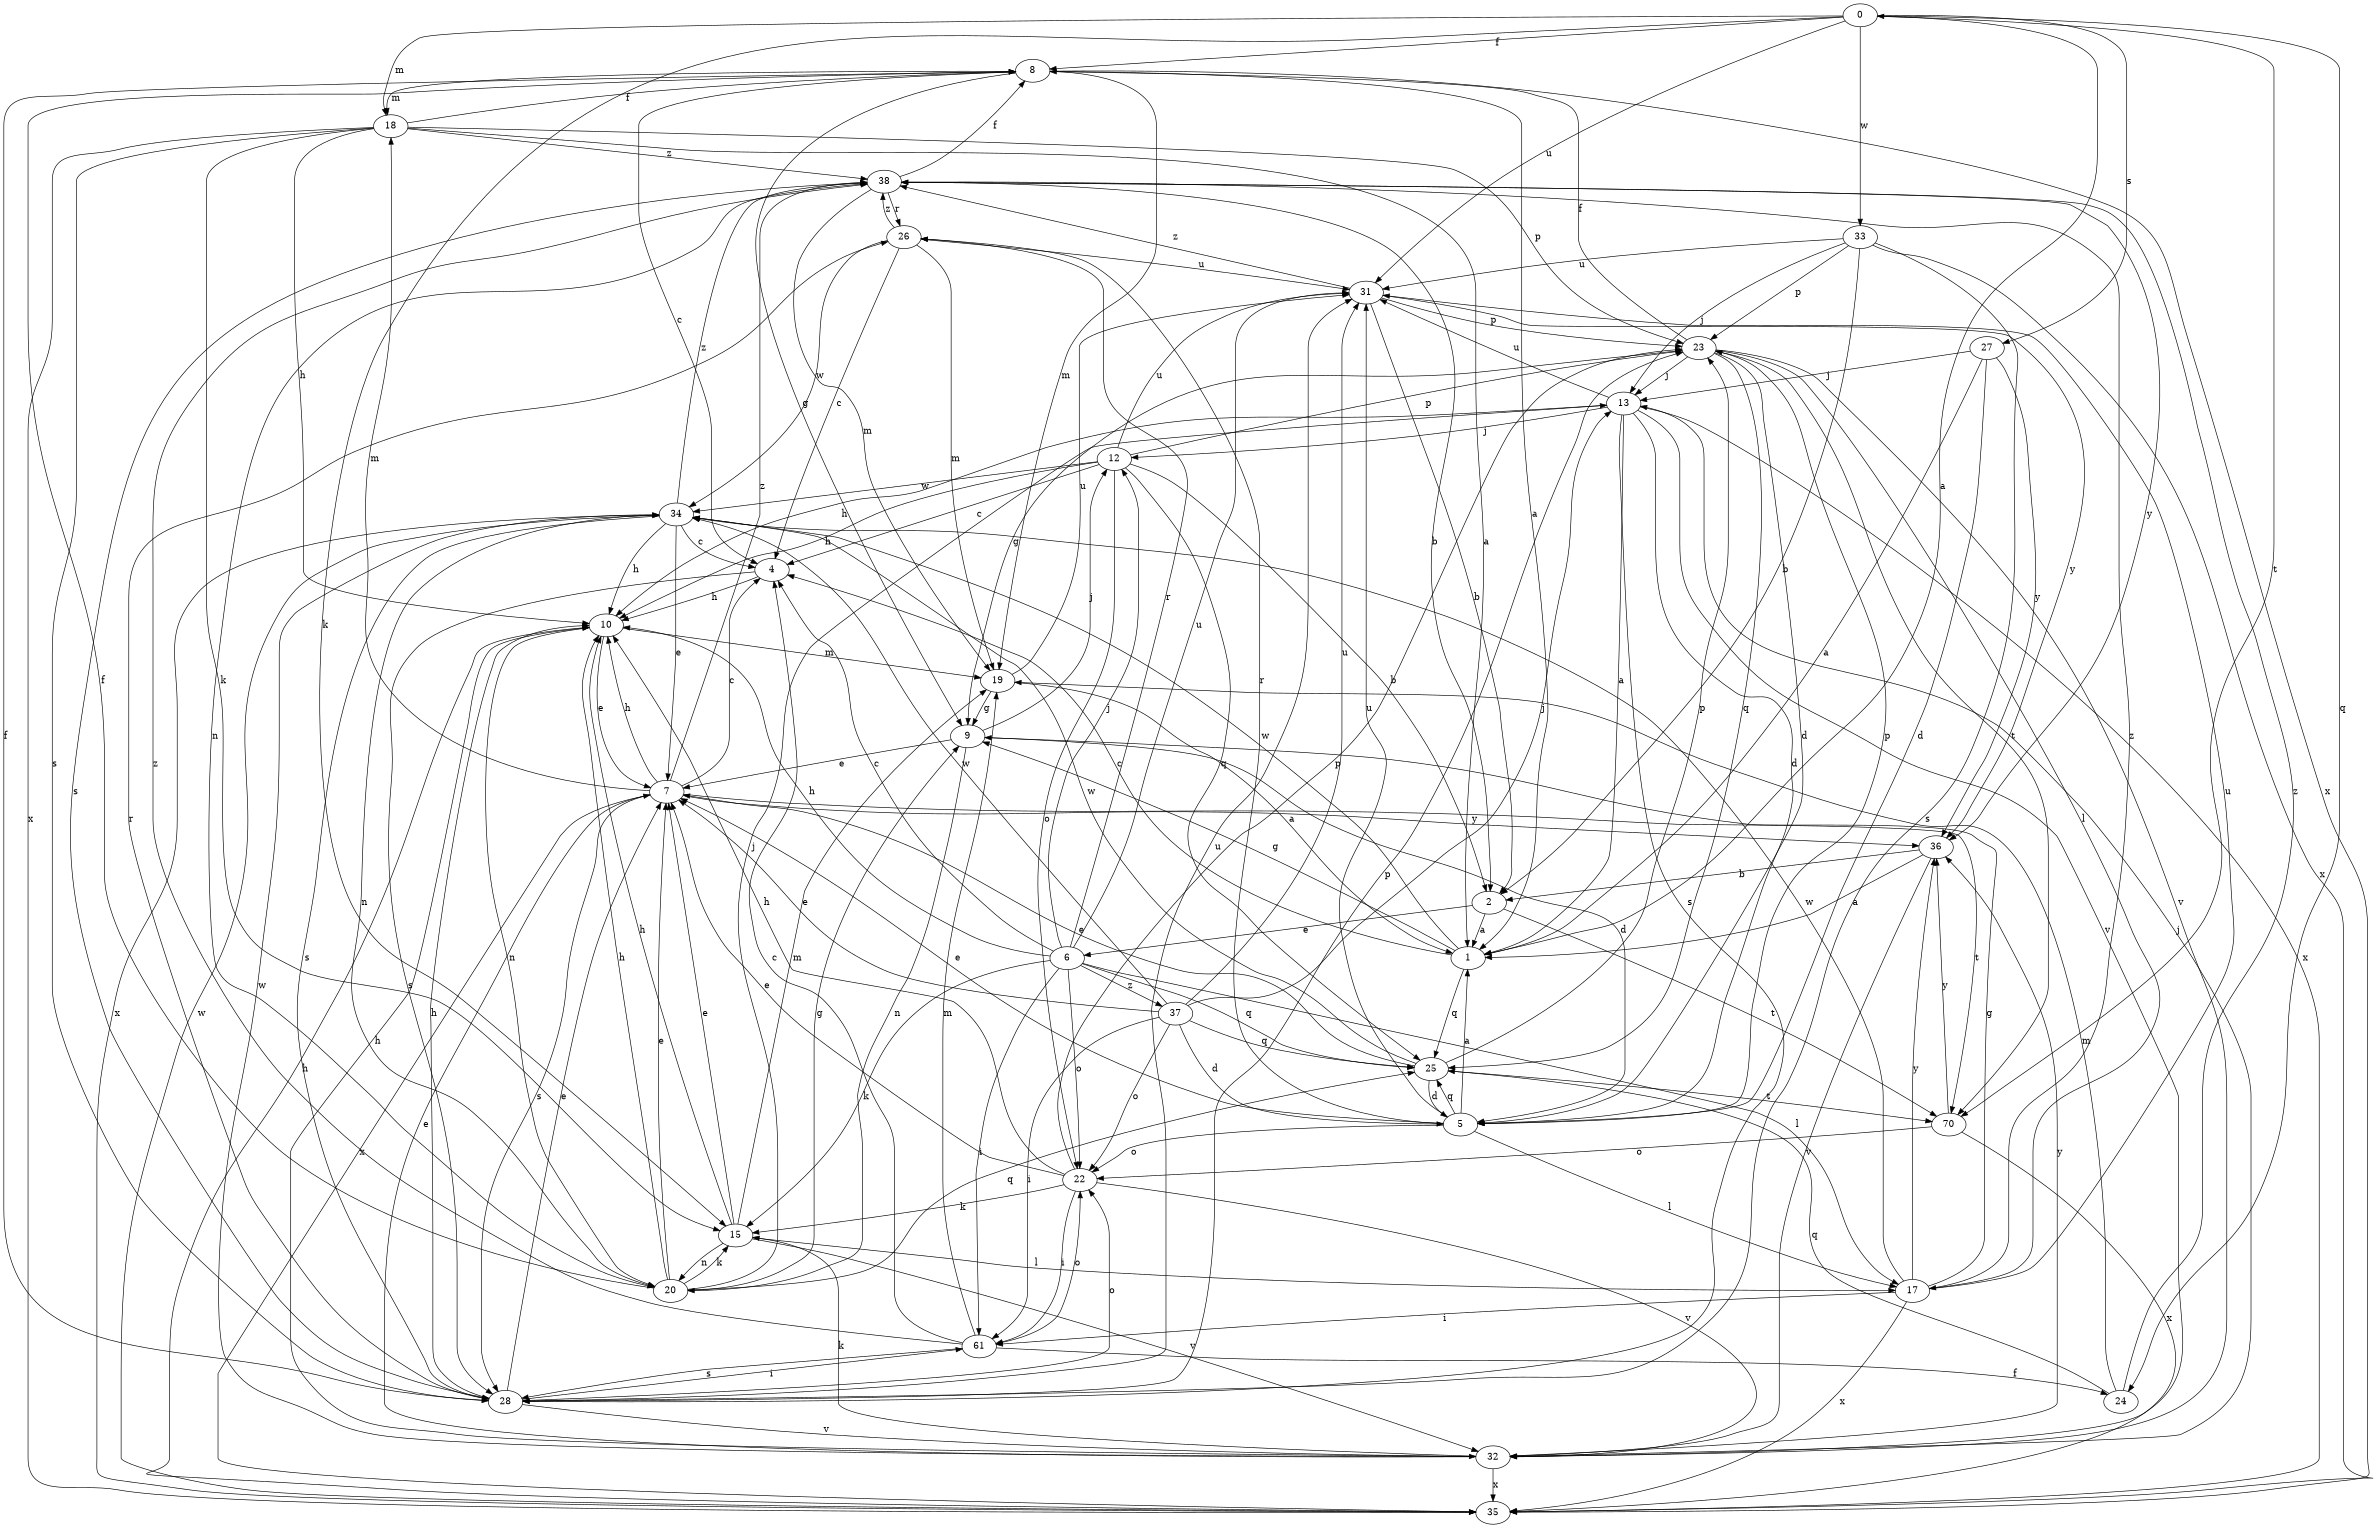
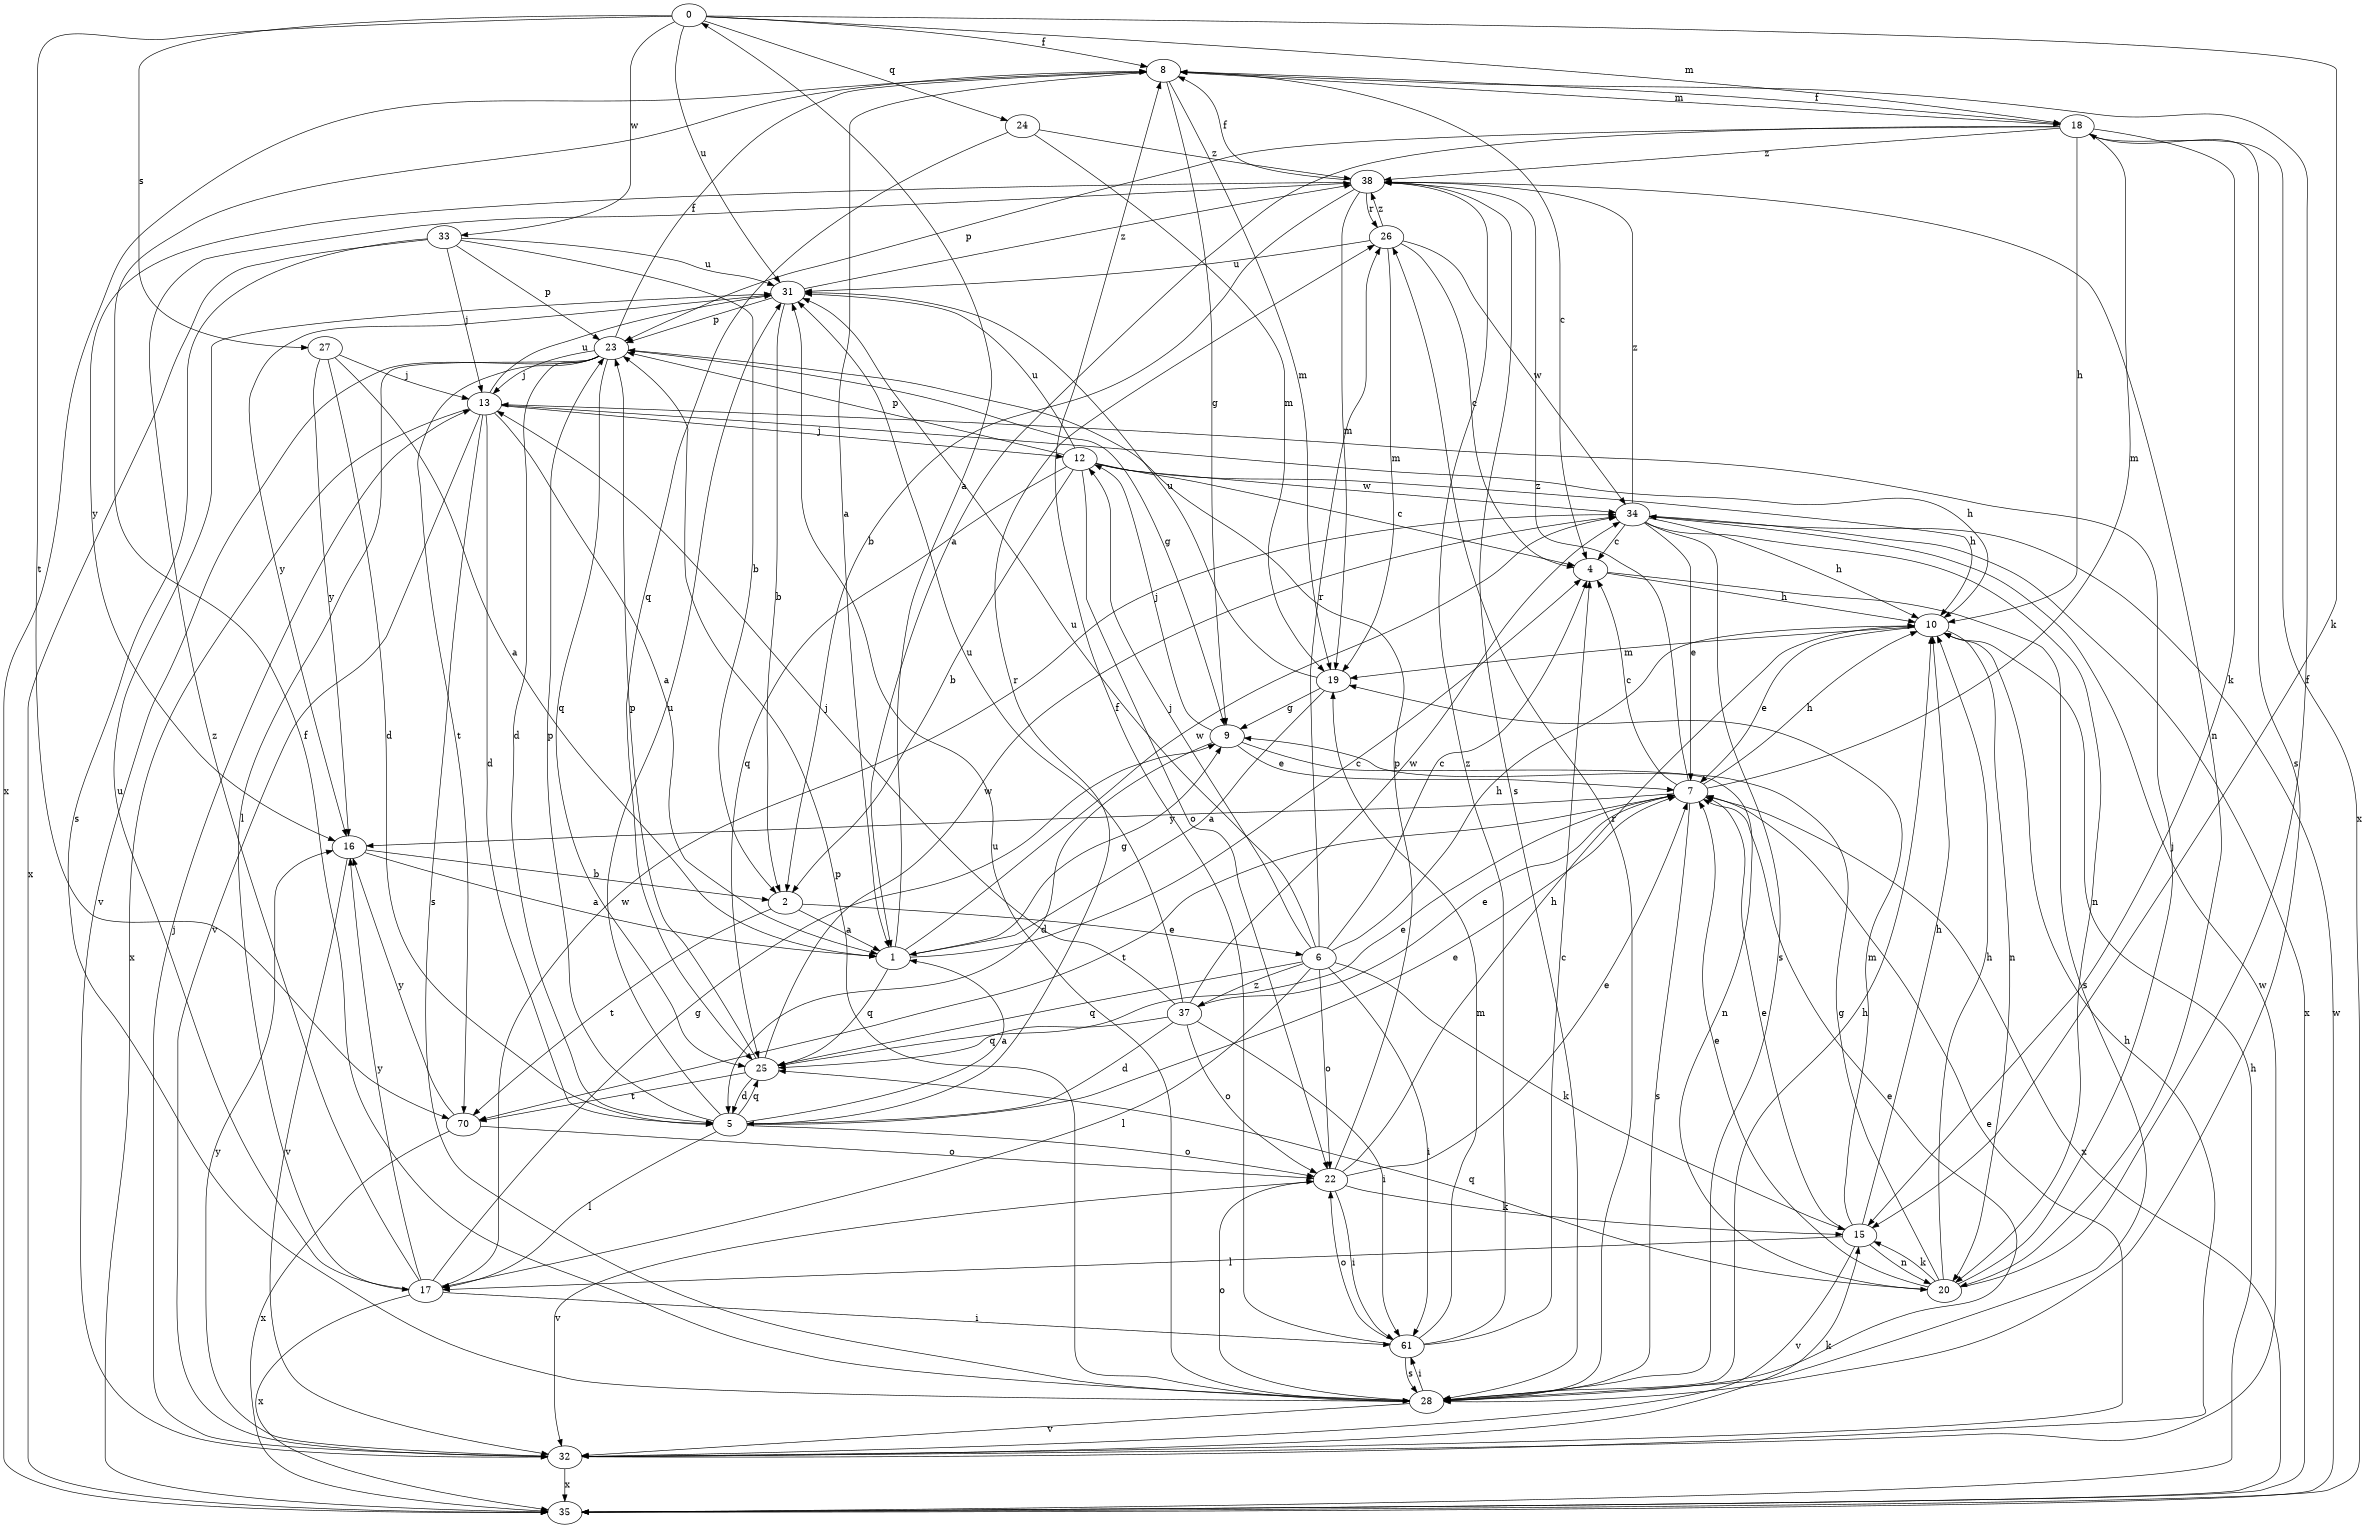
node "36": label "36" -> "16"
edge "61" -> "24": now "61" -> "8"
